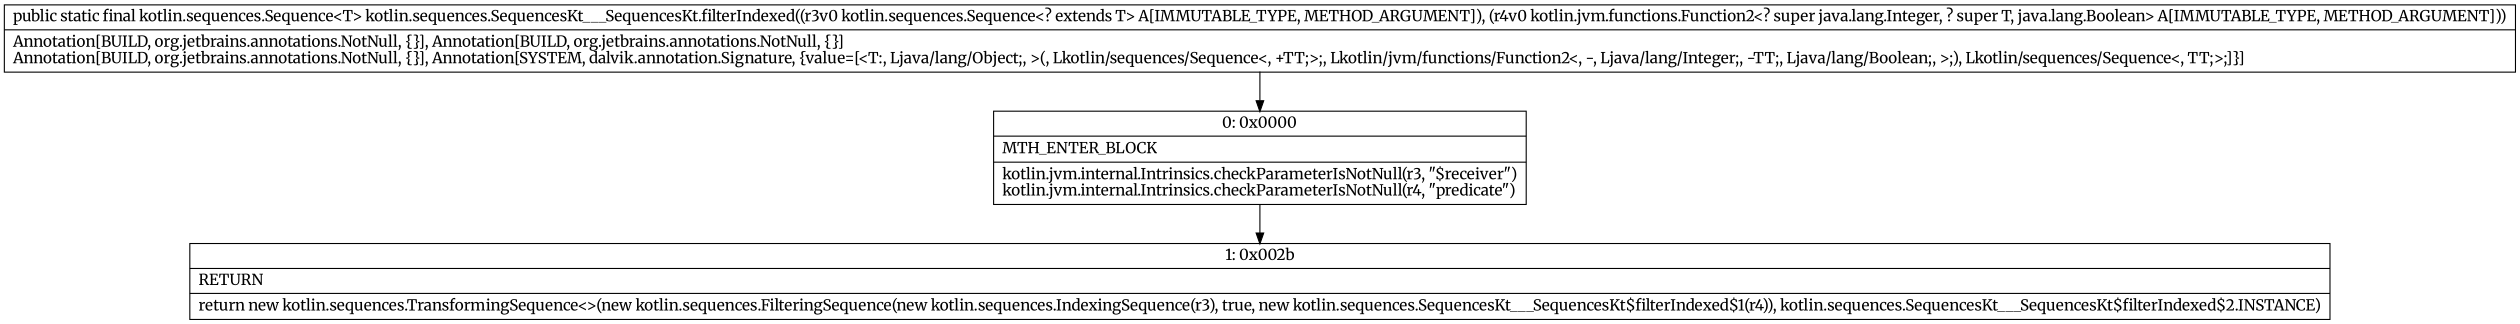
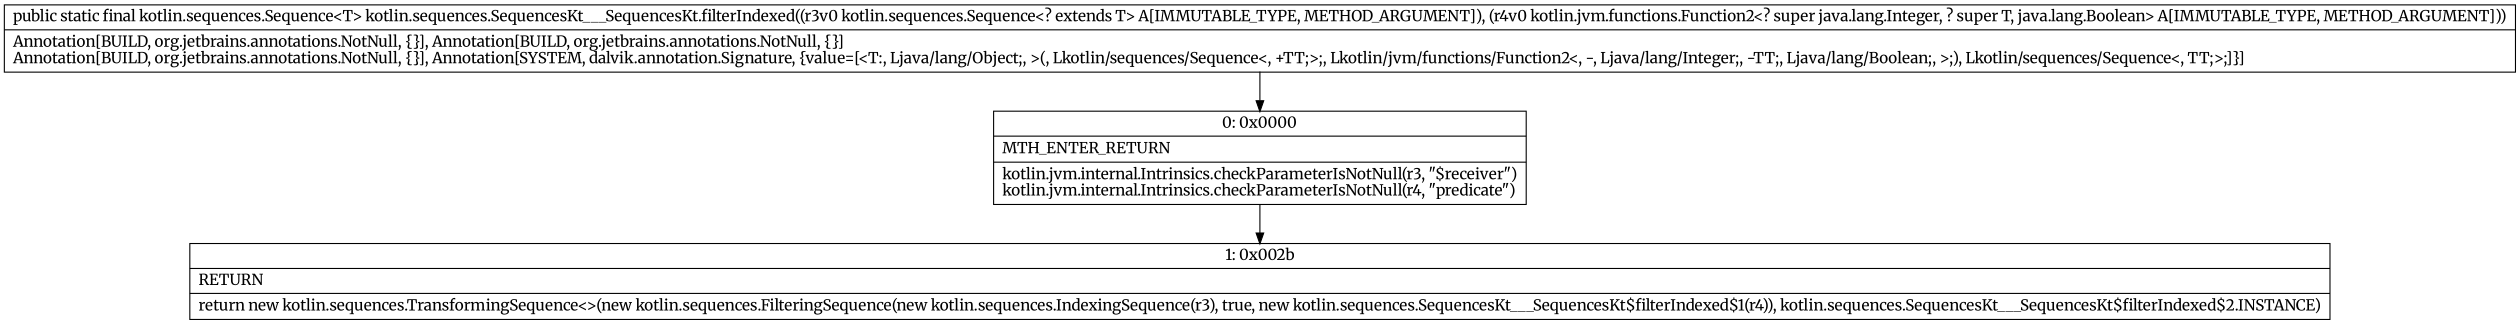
node "0: 0x0000": text "MTH_ENTER_BLOCK" -> "MTH_ENTER_RETURN"
